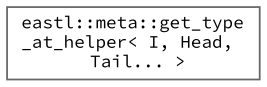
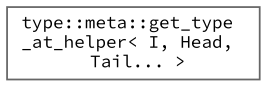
node "eastl::meta::get_type _at_helper< I, Head, Tail... >": label "eastl::meta::get_type _at_helper< I, Head, Tail... >" -> "type::meta::get_type _at_helper< I, Head, Tail... >"
